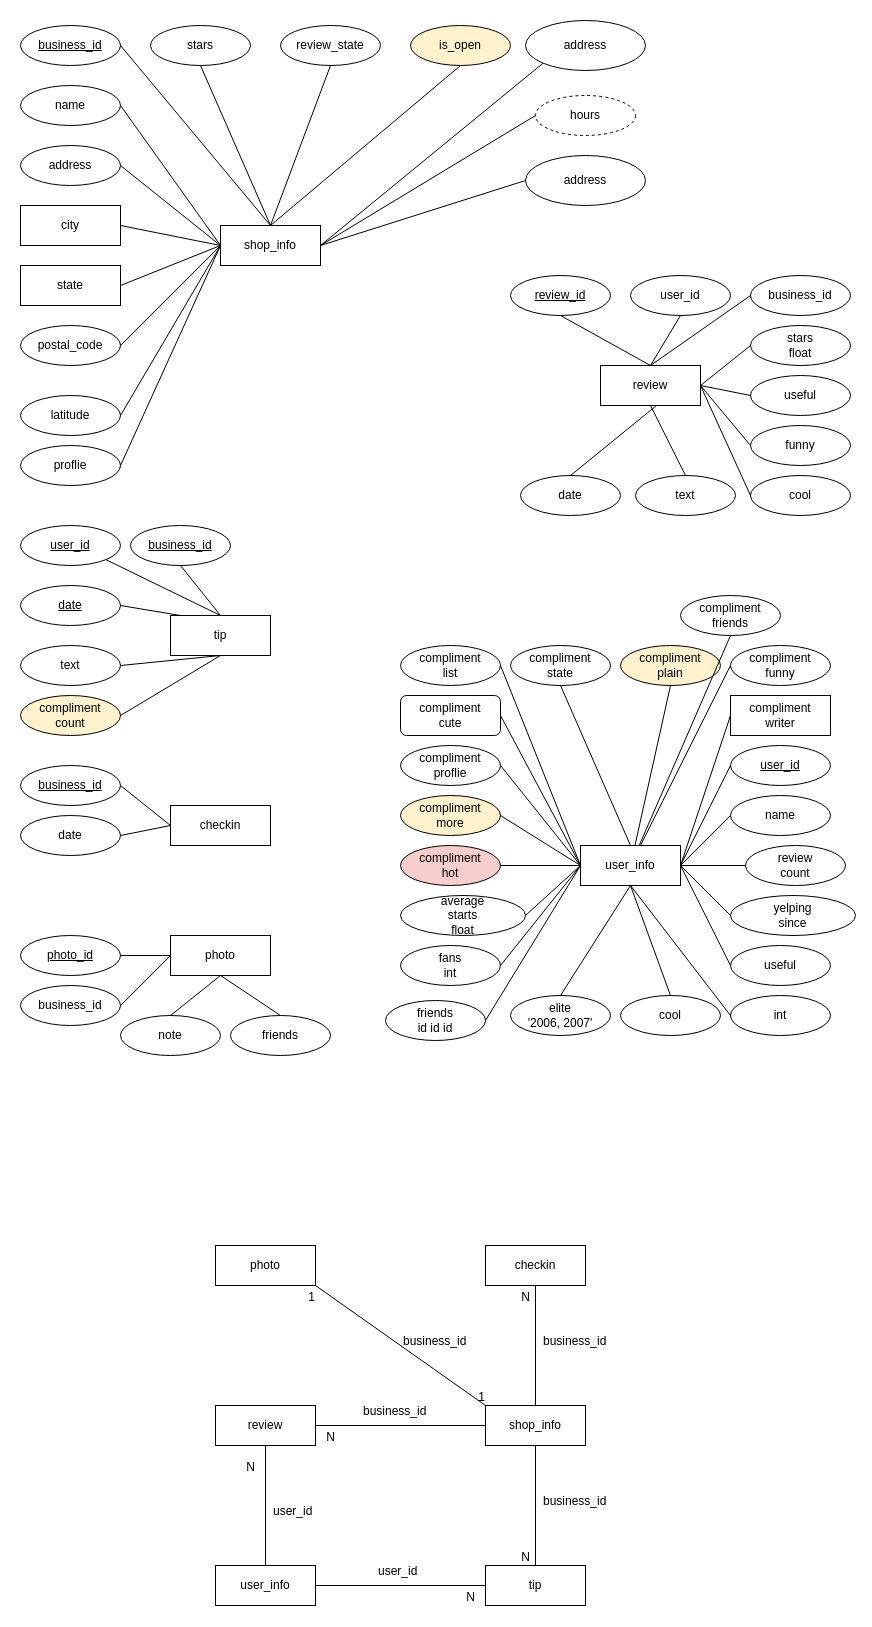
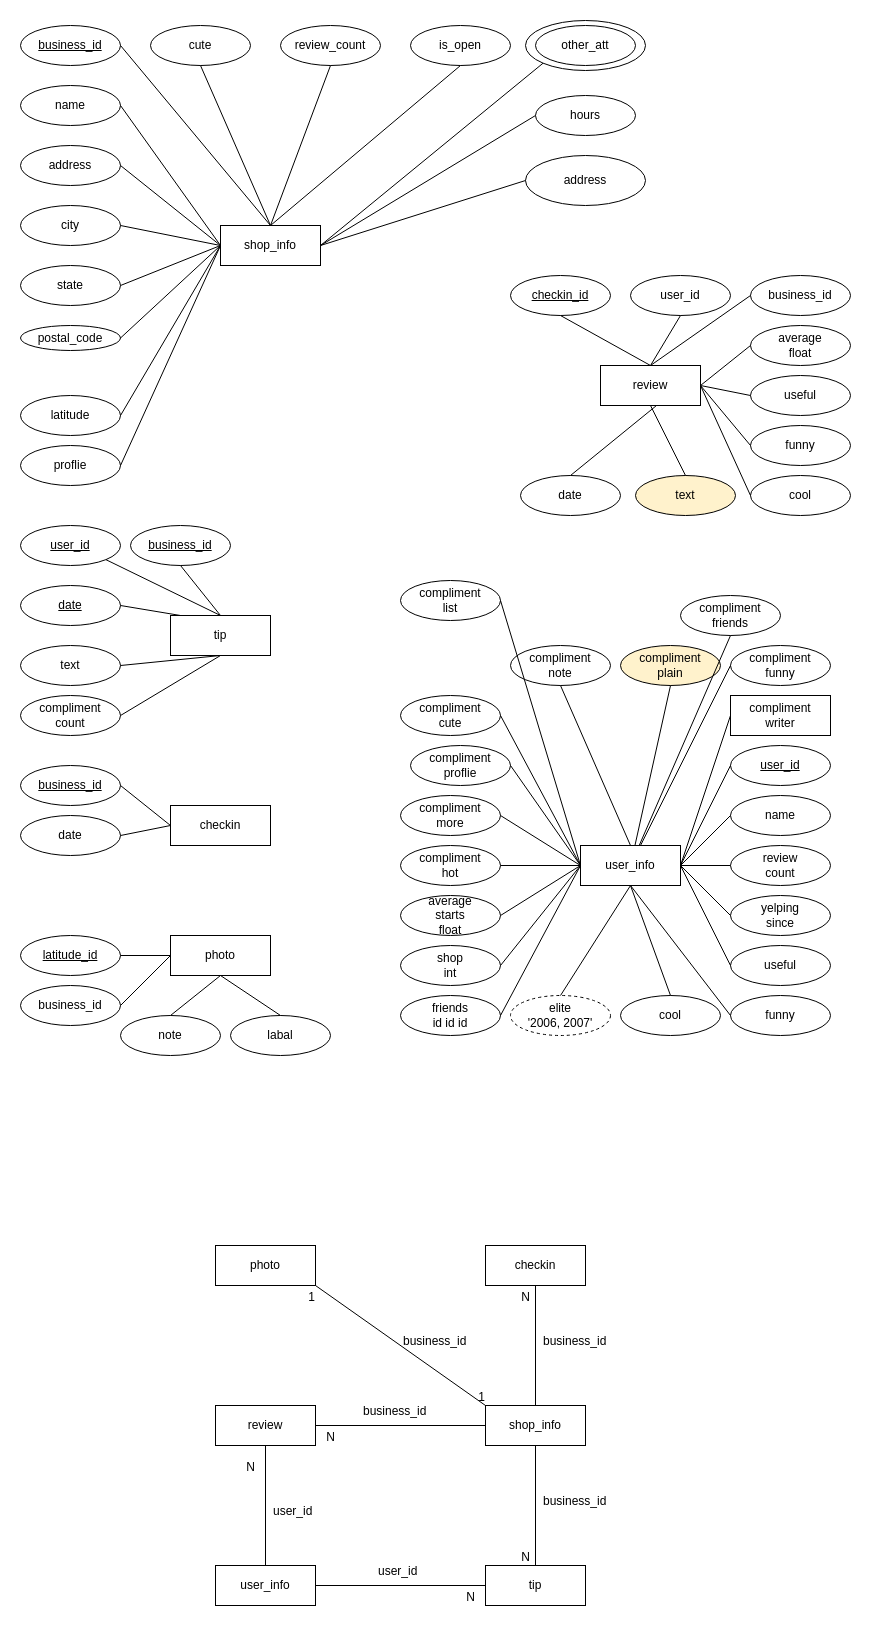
node "stars": label "stars" -> "cute"
node "review_state": label "review_state" -> "review_count"
node "is_open": fillcolor #fff2cc -> #ffffff
node "other_att": added
node "hours": style dashed -> solid
node "city": shape rectangle -> ellipse
node "state": shape rectangle -> ellipse
node "review_id": label "review_id" -> "checkin_id"
node "postal_code": size 100x40 -> 100x25
node "stars float": label "stars float" -> "average float"
node "text": fillcolor #ffffff -> #fff2cc
node "compliment list": moved (451, 666) -> (451, 601)
node "compliment state": label "compliment state" -> "compliment note"
node "compliment count": fillcolor #fff2cc -> #ffffff
node "compliment cute": shape rounded rectangle -> ellipse
node "compliment proflie": moved (451, 766) -> (461, 766)
node "compliment more": fillcolor #fff2cc -> #ffffff
node "compliment hot": fillcolor #f8cecc -> #ffffff
node "review count": moved (796, 866) -> (781, 866)
node "average starts float": size 125x40 -> 100x40
node "yelping since": size 125x40 -> 100x40
node "photo_id": label "photo_id" -> "latitude_id"
node "fans int": label "fans int" -> "shop int"
node "elite '2006, 2007'": style solid -> dashed
node "int": label "int" -> "funny"
node "friends id id id": moved (436, 1021) -> (451, 1016)
node "friends": label "friends" -> "labal"
